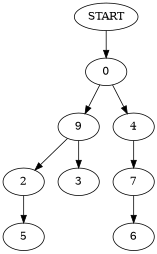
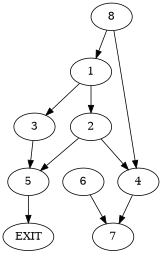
node "START": removed
node "0": label "0" -> "8"
node "9": label "9" -> "1"
edge "3" -> "5": added
edge "2" -> "4": added
edge "7" -> "6": reversed
node "EXIT": added
